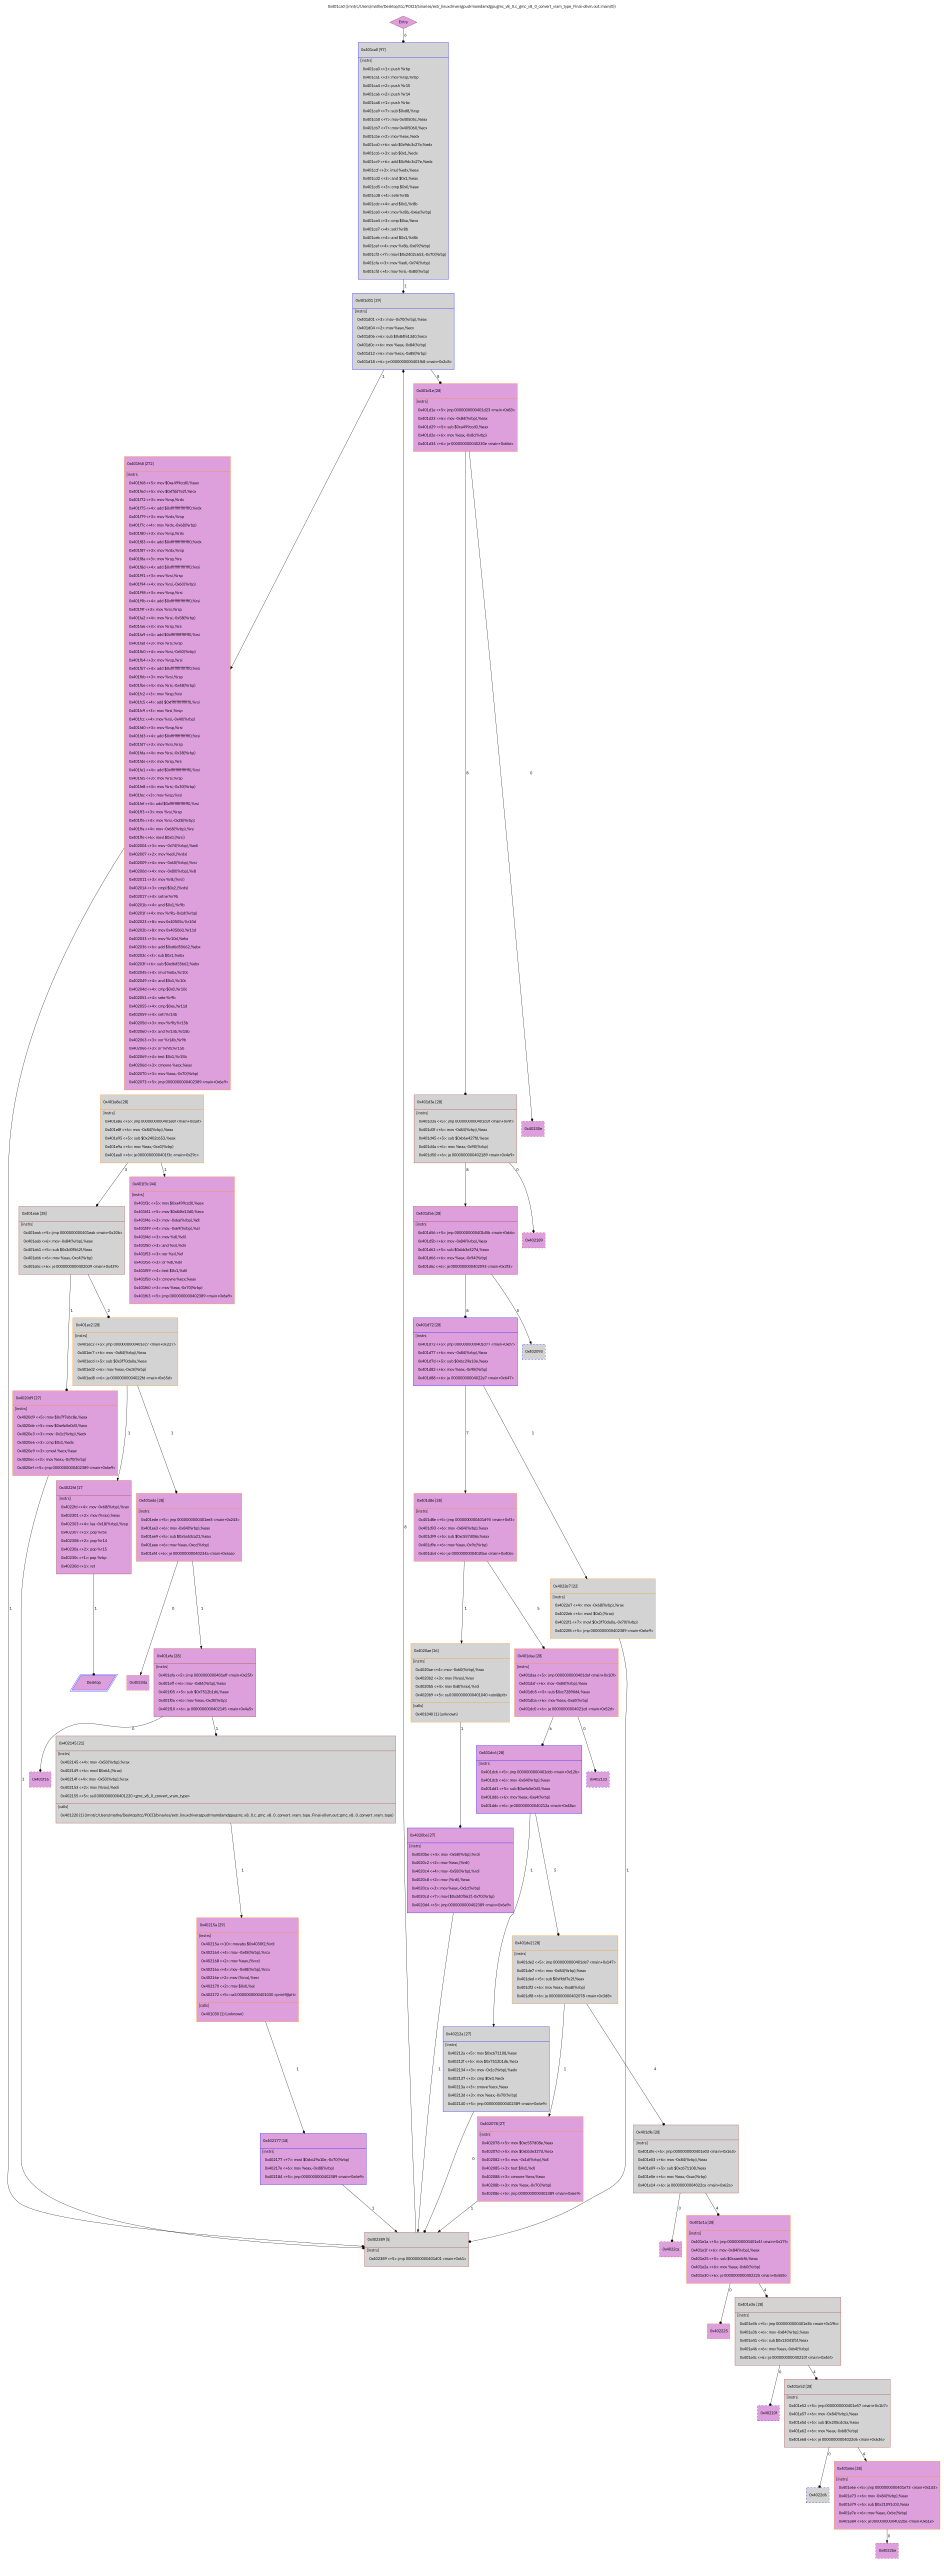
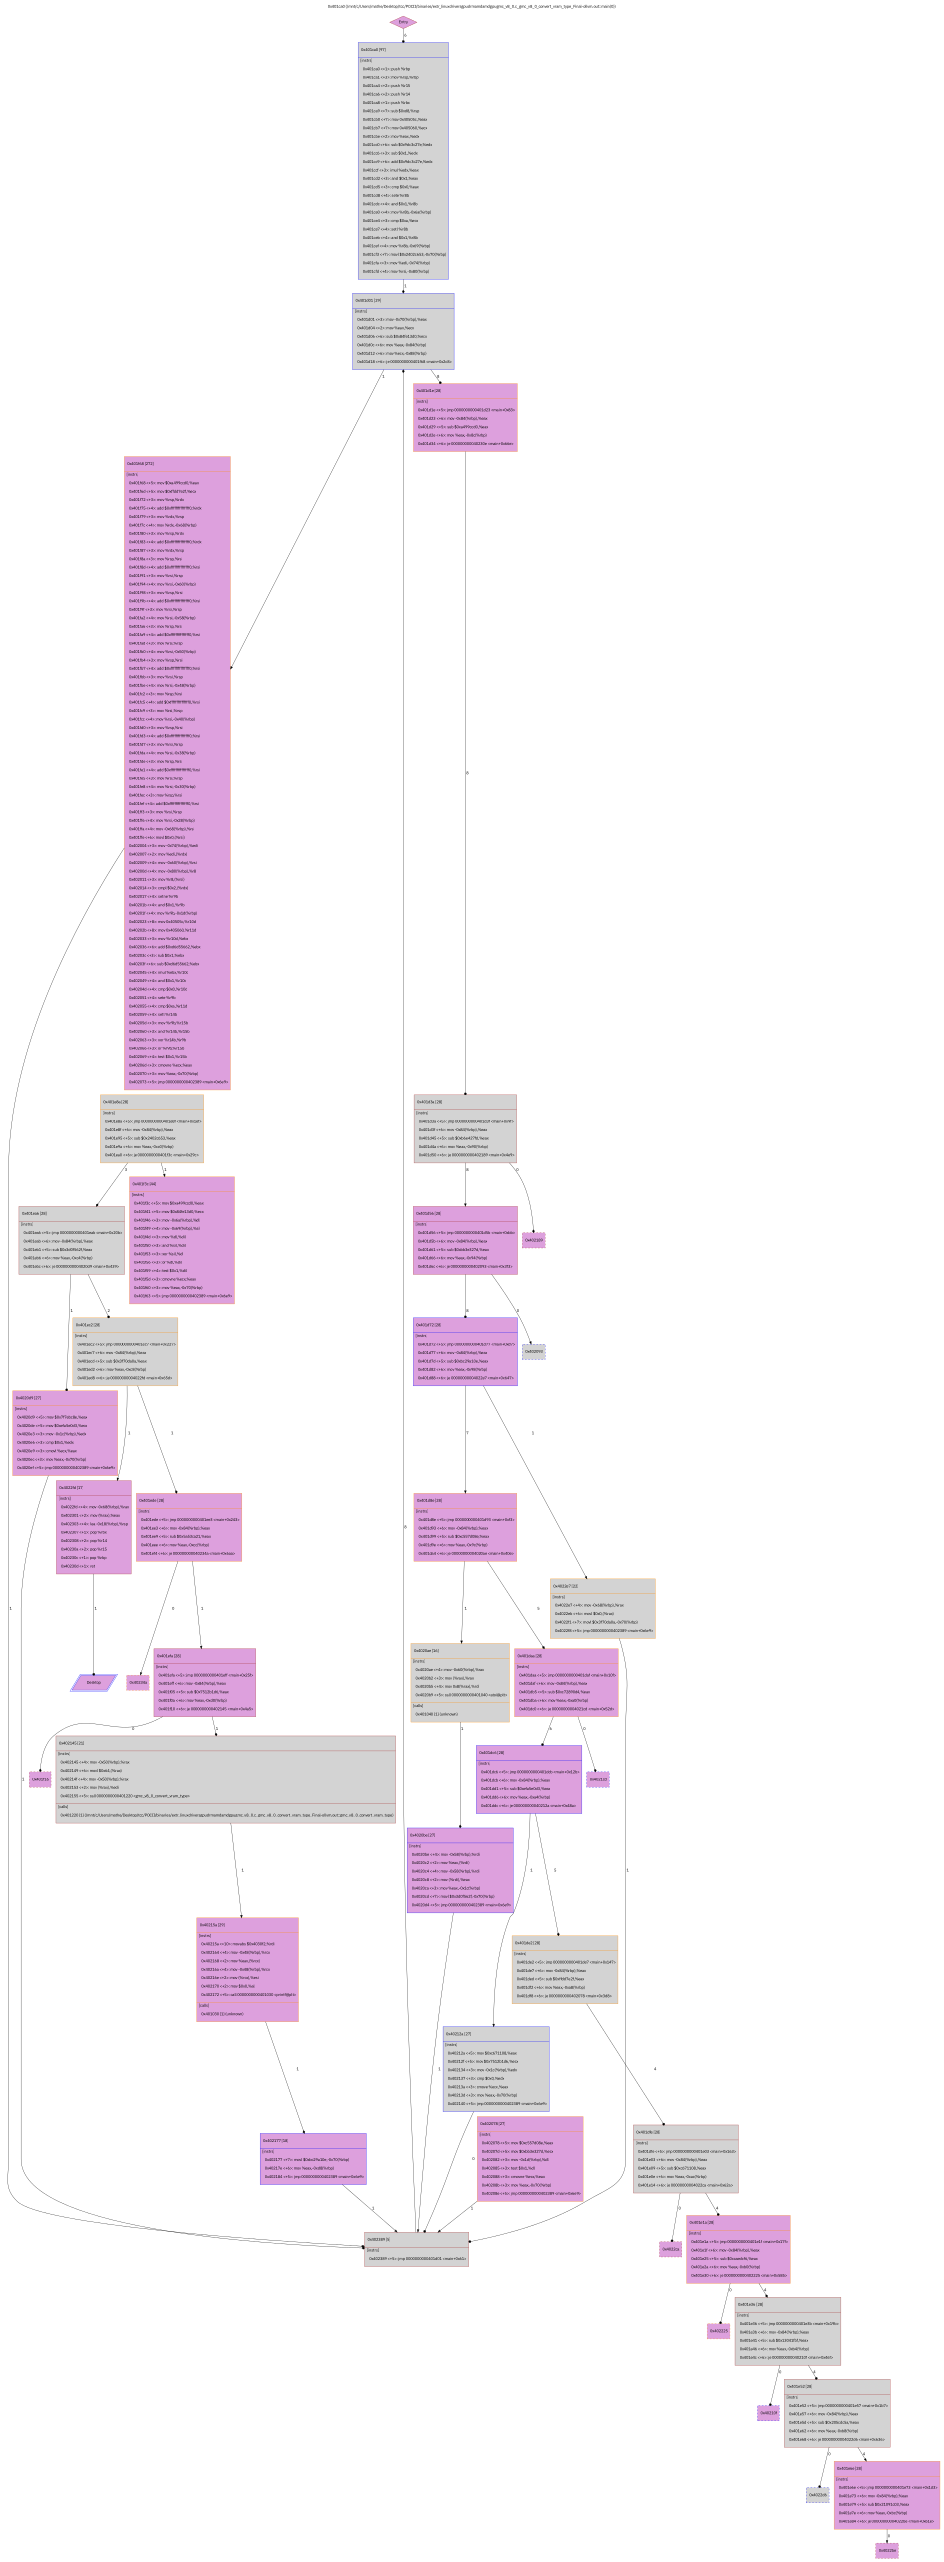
node "0x40230e": removed
edge "0x401de2 [28]" -> "0x402078 [27]": removed, label "1"
